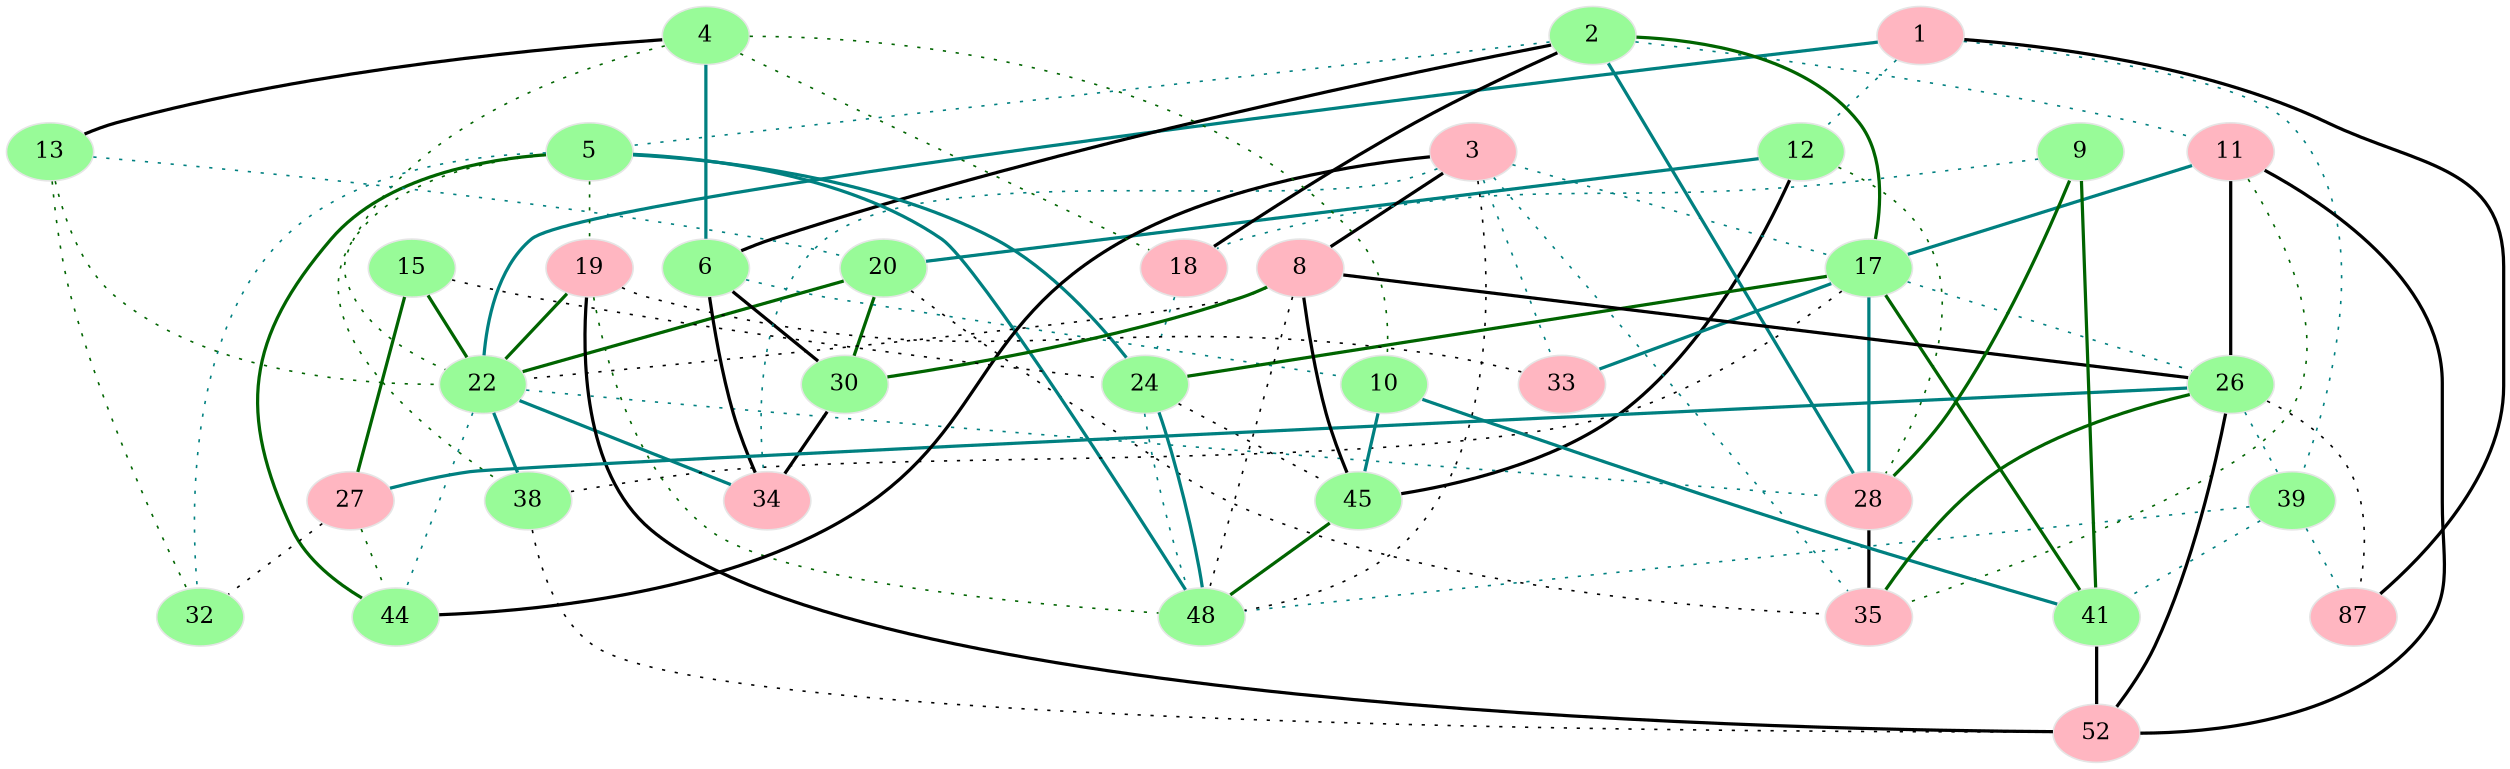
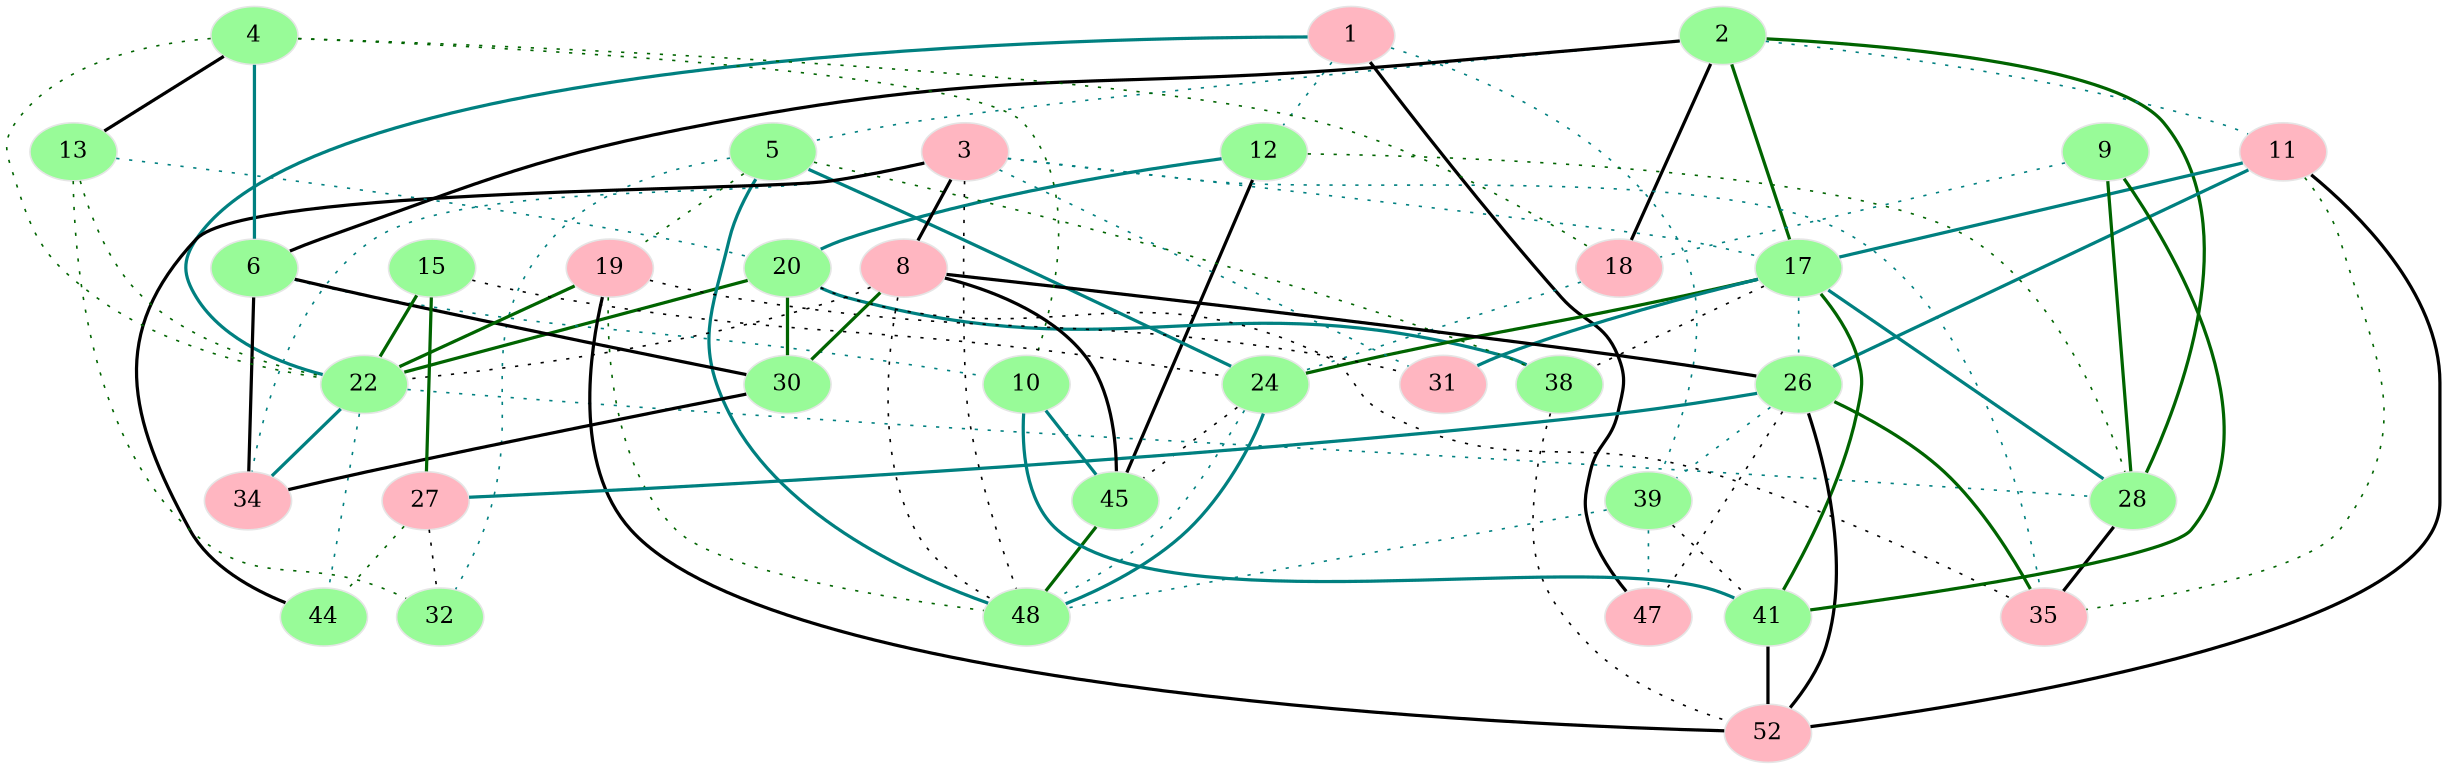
edge "2" -- "28": color teal -> darkgreen
edge "11" -- "26": color black -> teal
edge "5" -- "44": removed
node "33": label "33" -> "31"
edge "22" -- "38": now "20" -- "38"
node "28": fillcolor lightpink -> palegreen
edge "39" -- "41": color teal -> black
node "87": label "87" -> "47"
